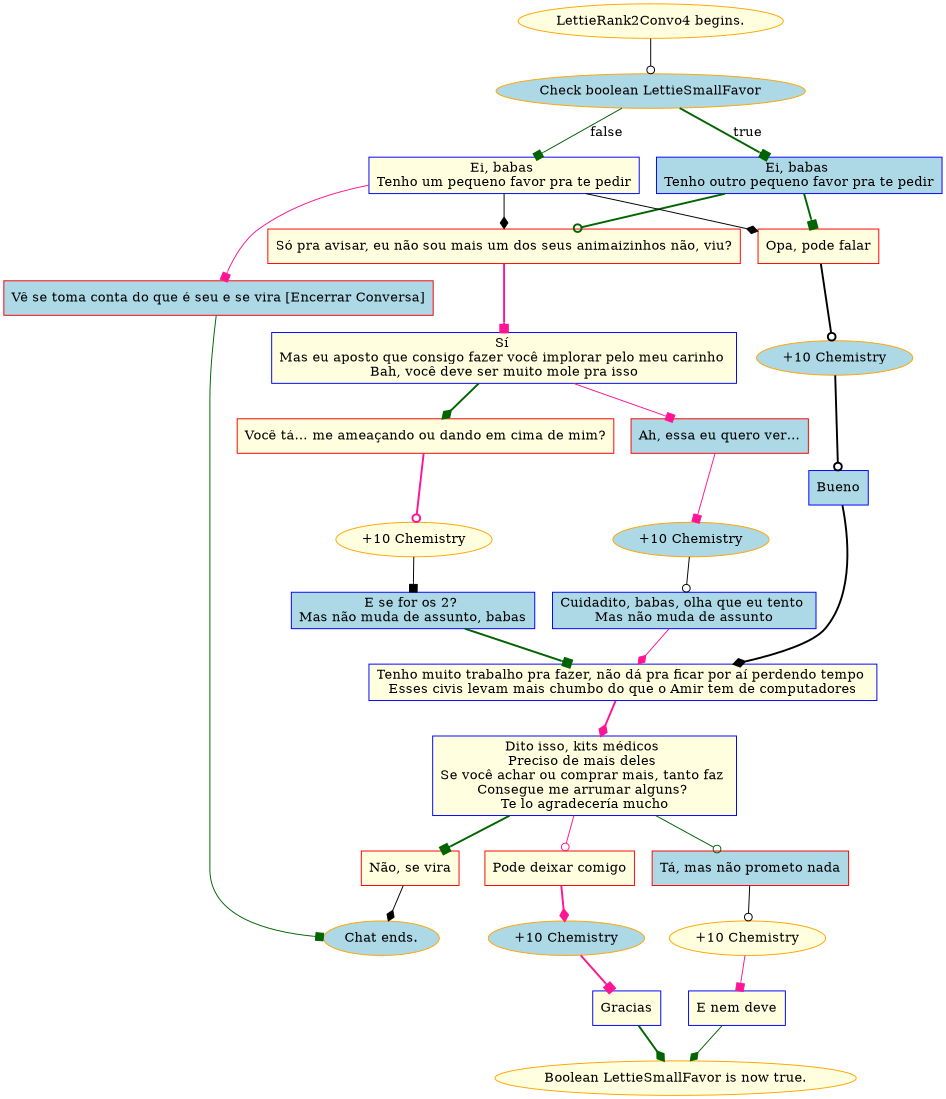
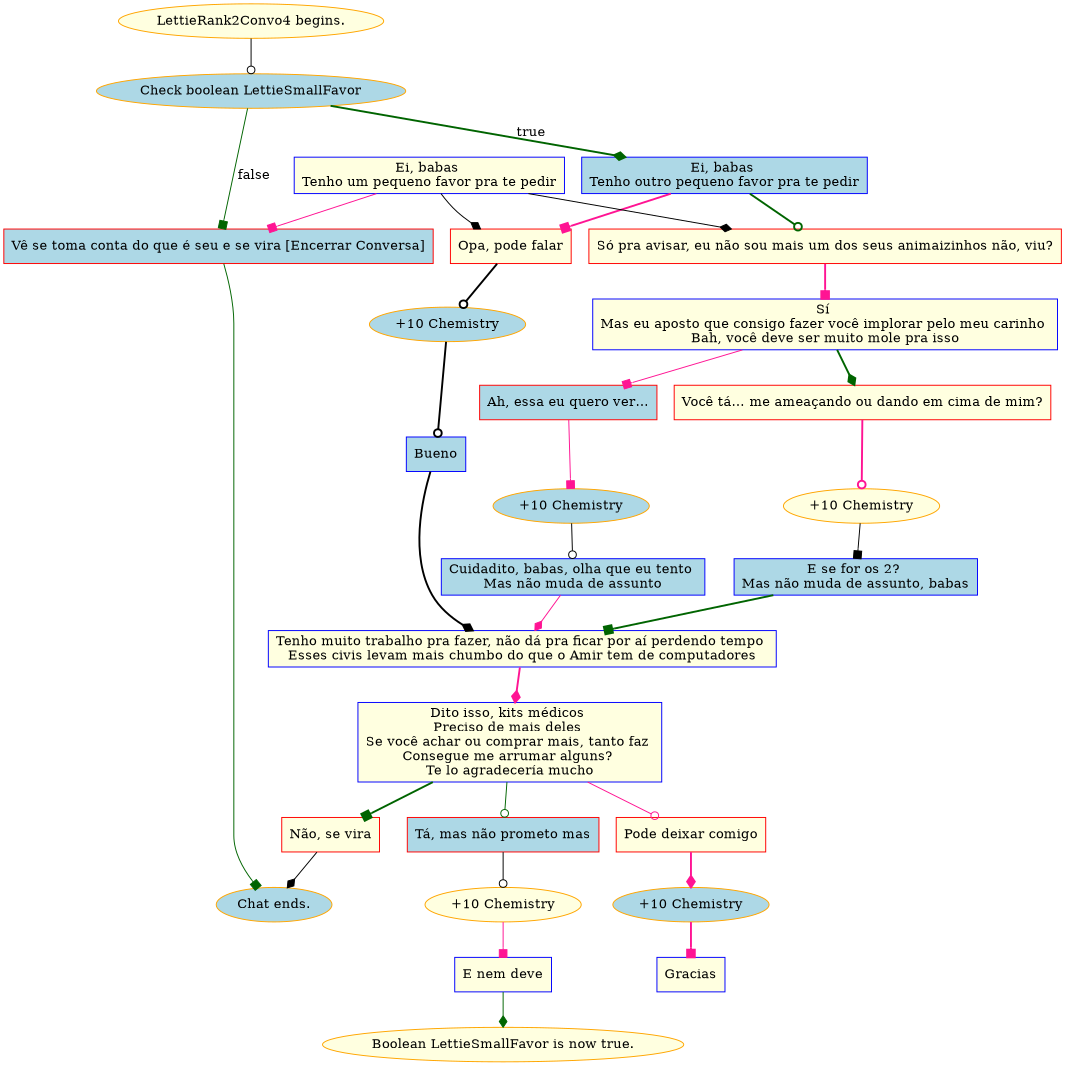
edge "Check boolean LettieSmallFavor" -> "Ei, babas Tenho um pequeno favor pra te pedir": now "Check boolean LettieSmallFavor" -> "Vê se toma conta do que é seu e se vira [Encerrar Conversa]"
edge "Check boolean LettieSmallFavor" -> "Ei, babas Tenho outro pequeno favor pra te pedir": arrowhead box -> diamond
edge "Ei, babas Tenho outro pequeno favor pra te pedir" -> "Opa, pode falar": color darkgreen -> deeppink
node "Tá, mas não prometo nada": label "Tá, mas não prometo nada" -> "Tá, mas não prometo mas"
edge "Gracias" -> "Boolean LettieSmallFavor is now true.": removed
